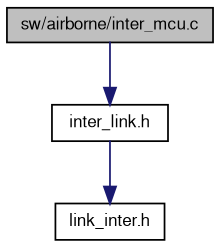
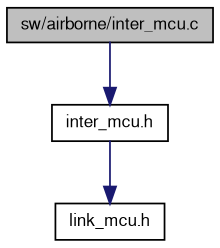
node "inter_link.h": label "inter_link.h" -> "inter_mcu.h"
node "link_inter.h": label "link_inter.h" -> "link_mcu.h"
